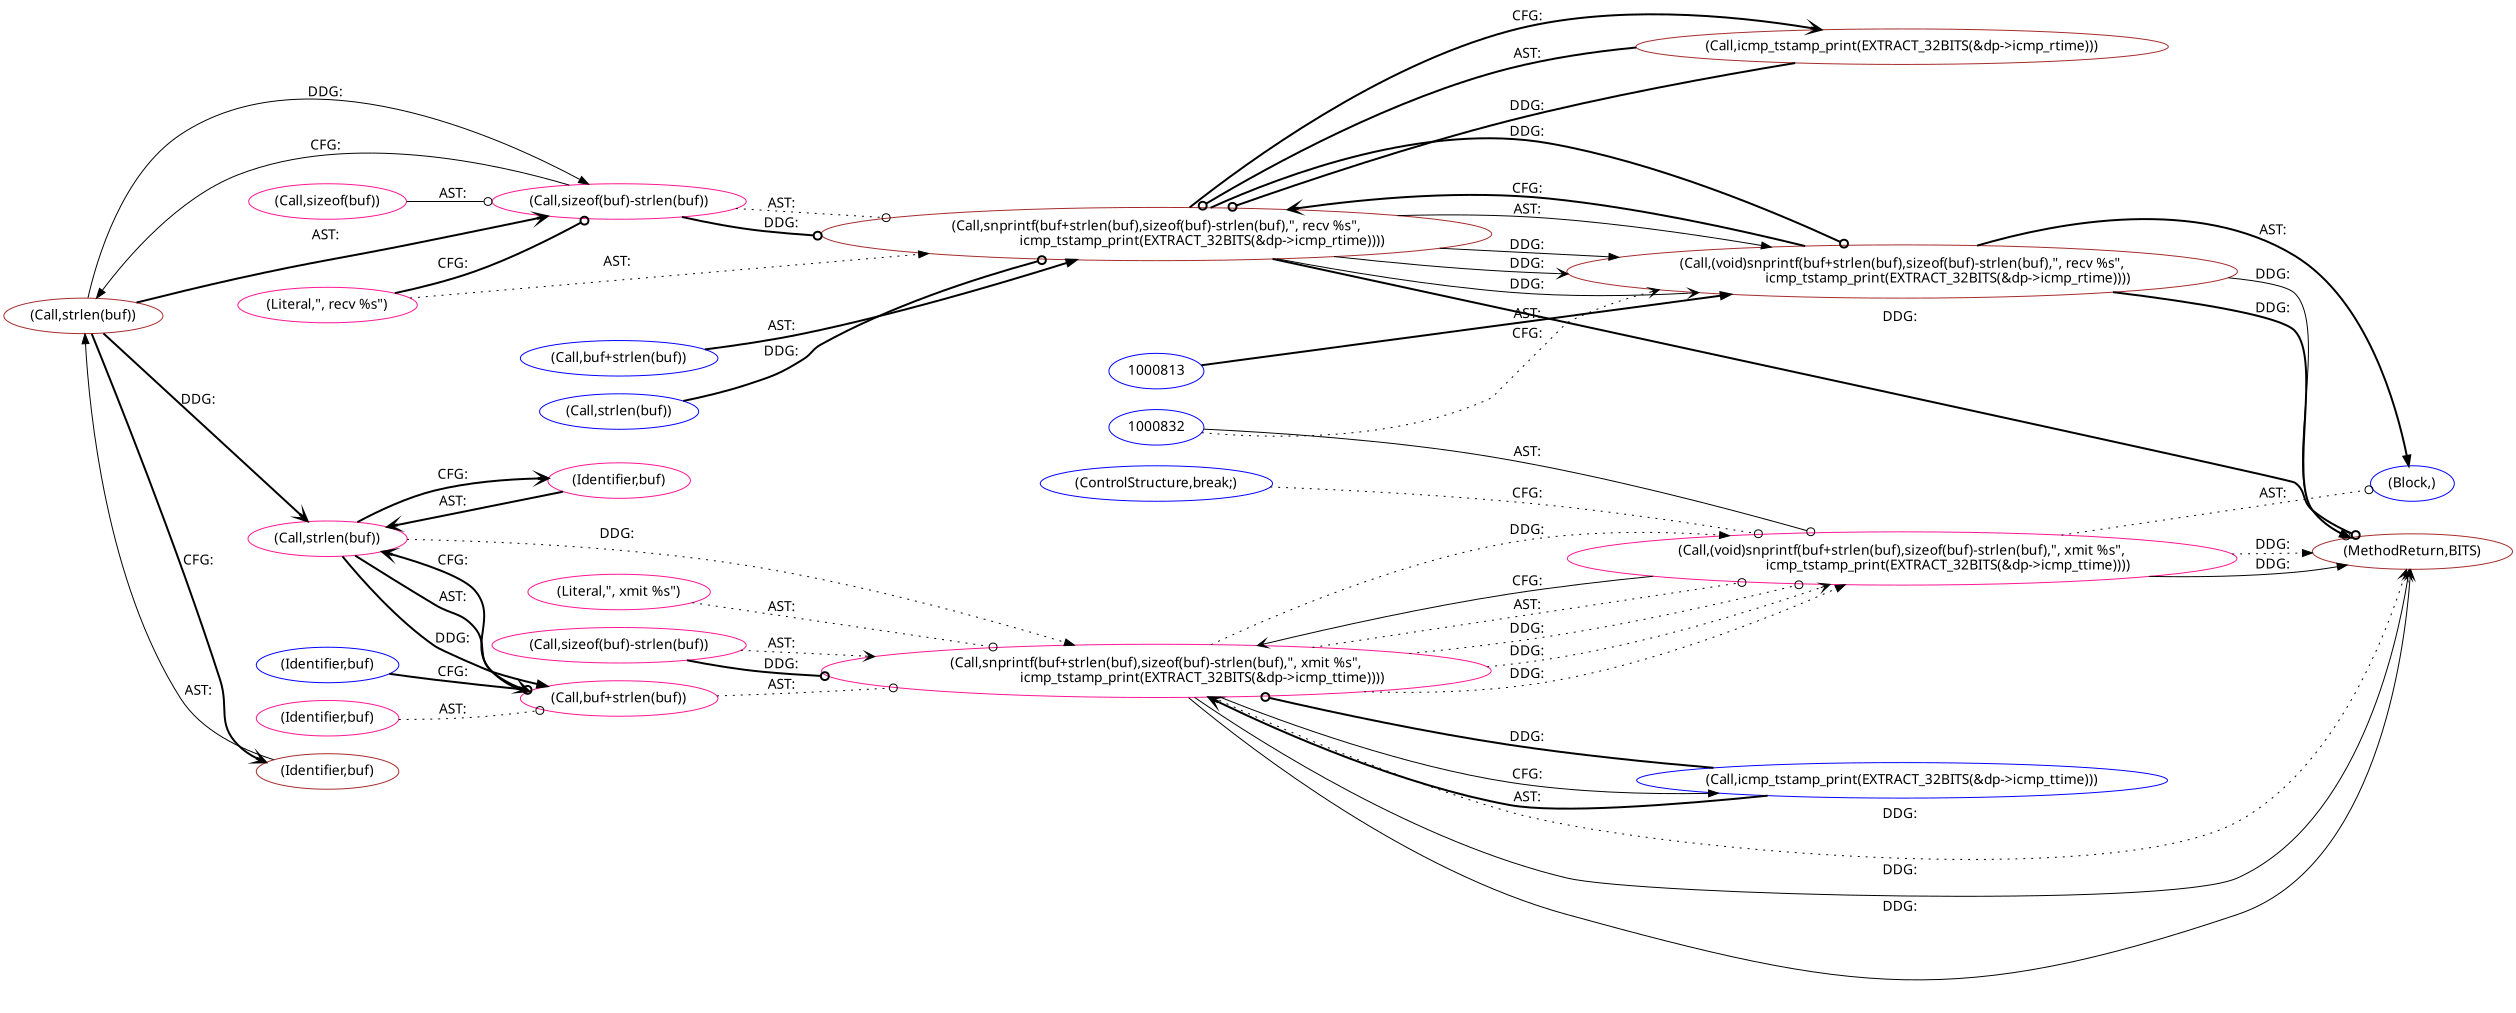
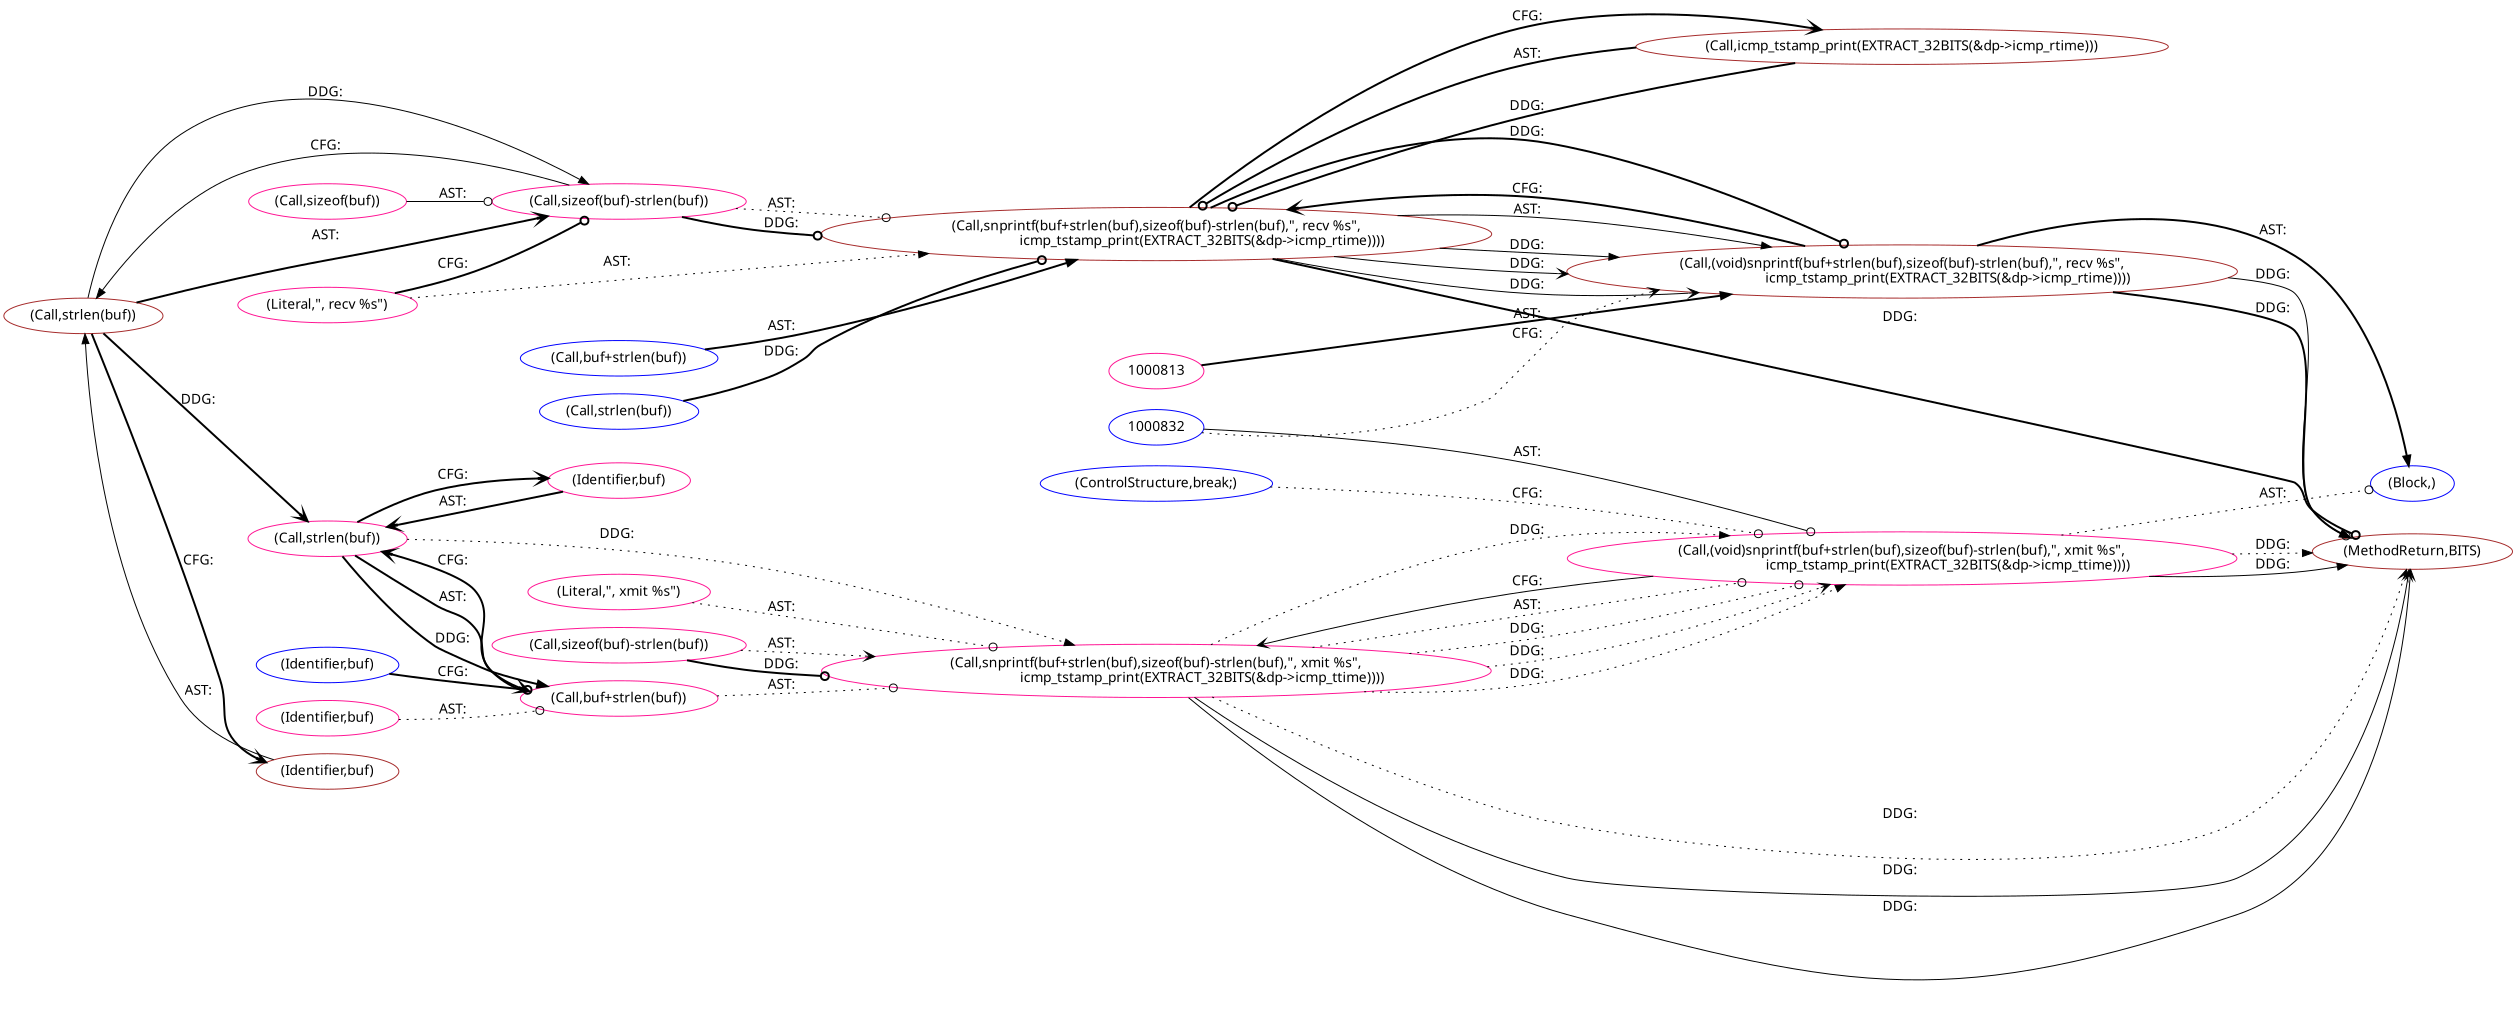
node "1000813": color blue -> deeppink
node "(Call,icmp_tstamp_print(EXTRACT_32BITS(&dp->icmp_ttime)))": removed
